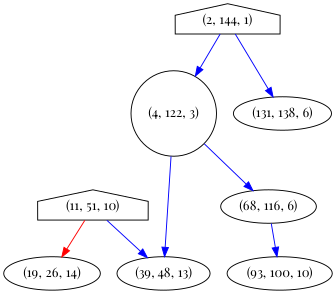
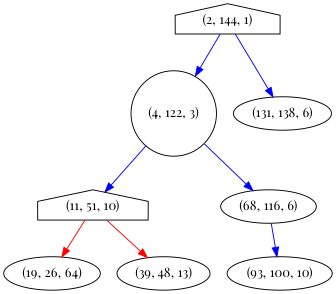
edge "(4, 122, 3)" -> "(39, 48, 13)": now "(4, 122, 3)" -> "(11, 51, 10)"
edge "(11, 51, 10)" -> "(39, 48, 13)": color blue -> red
node "(19, 26, 14)": label "(19, 26, 14)" -> "(19, 26, 64)"
